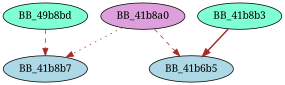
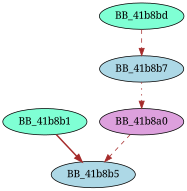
node "BB_49b8bd": label "BB_49b8bd" -> "BB_41b8bd"
node "BB_41b8b3": label "BB_41b8b3" -> "BB_41b8b1"
edge "BB_41b8a0" -> "BB_41b8b7": reversed
node "BB_41b6b5": label "BB_41b6b5" -> "BB_41b8b5"
